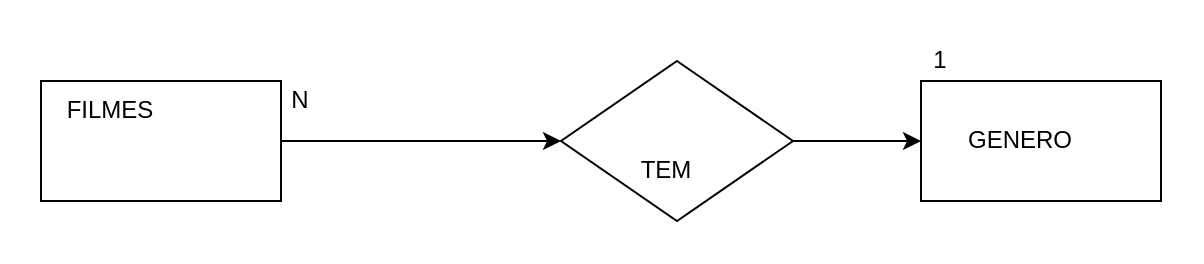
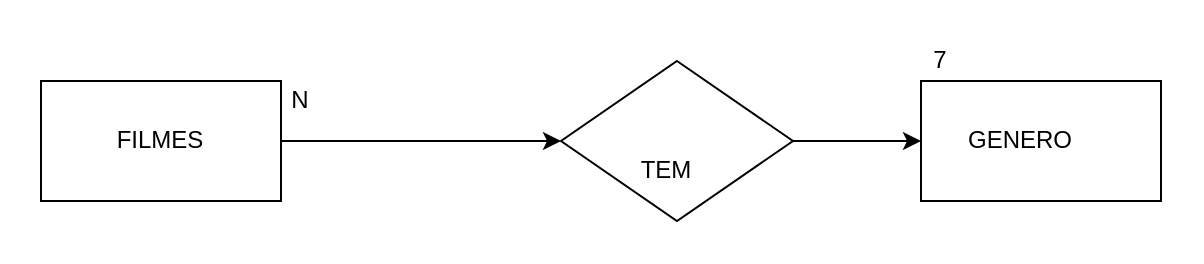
node "1": label "1" -> "7"
node "FILMES": moved (111, 111) -> (161, 141)
